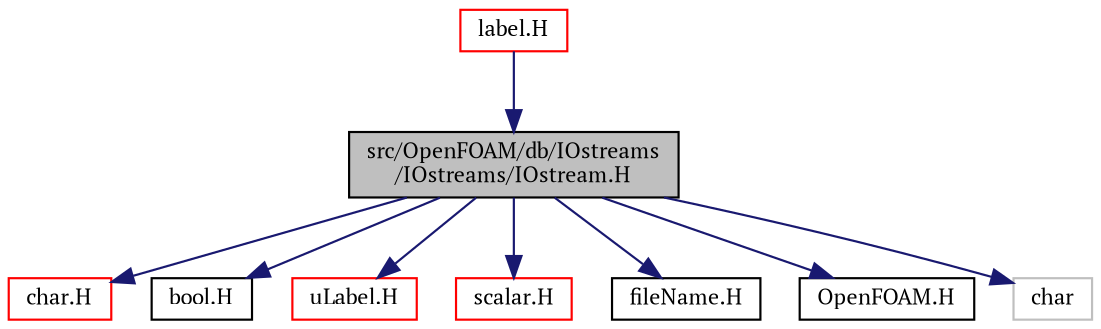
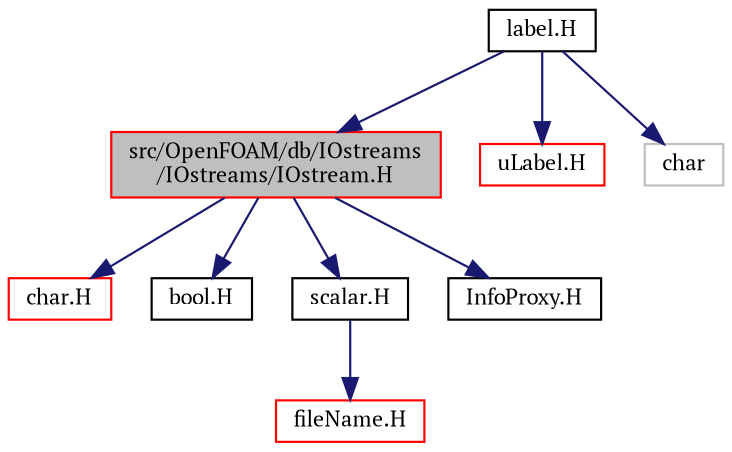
node "label.H": color red -> black
node "src/OpenFOAM/db/IOstreams /IOstreams/IOstream.H": color black -> red
edge "src/OpenFOAM/db/IOstreams /IOstreams/IOstream.H" -> "uLabel.H": now "label.H" -> "uLabel.H"
edge "src/OpenFOAM/db/IOstreams /IOstreams/IOstream.H" -> "fileName.H": now "scalar.H" -> "fileName.H"
edge "src/OpenFOAM/db/IOstreams /IOstreams/IOstream.H" -> "char": now "label.H" -> "char"
node "scalar.H": color red -> black
node "fileName.H": color black -> red
node "OpenFOAM.H": label "OpenFOAM.H" -> "InfoProxy.H"
